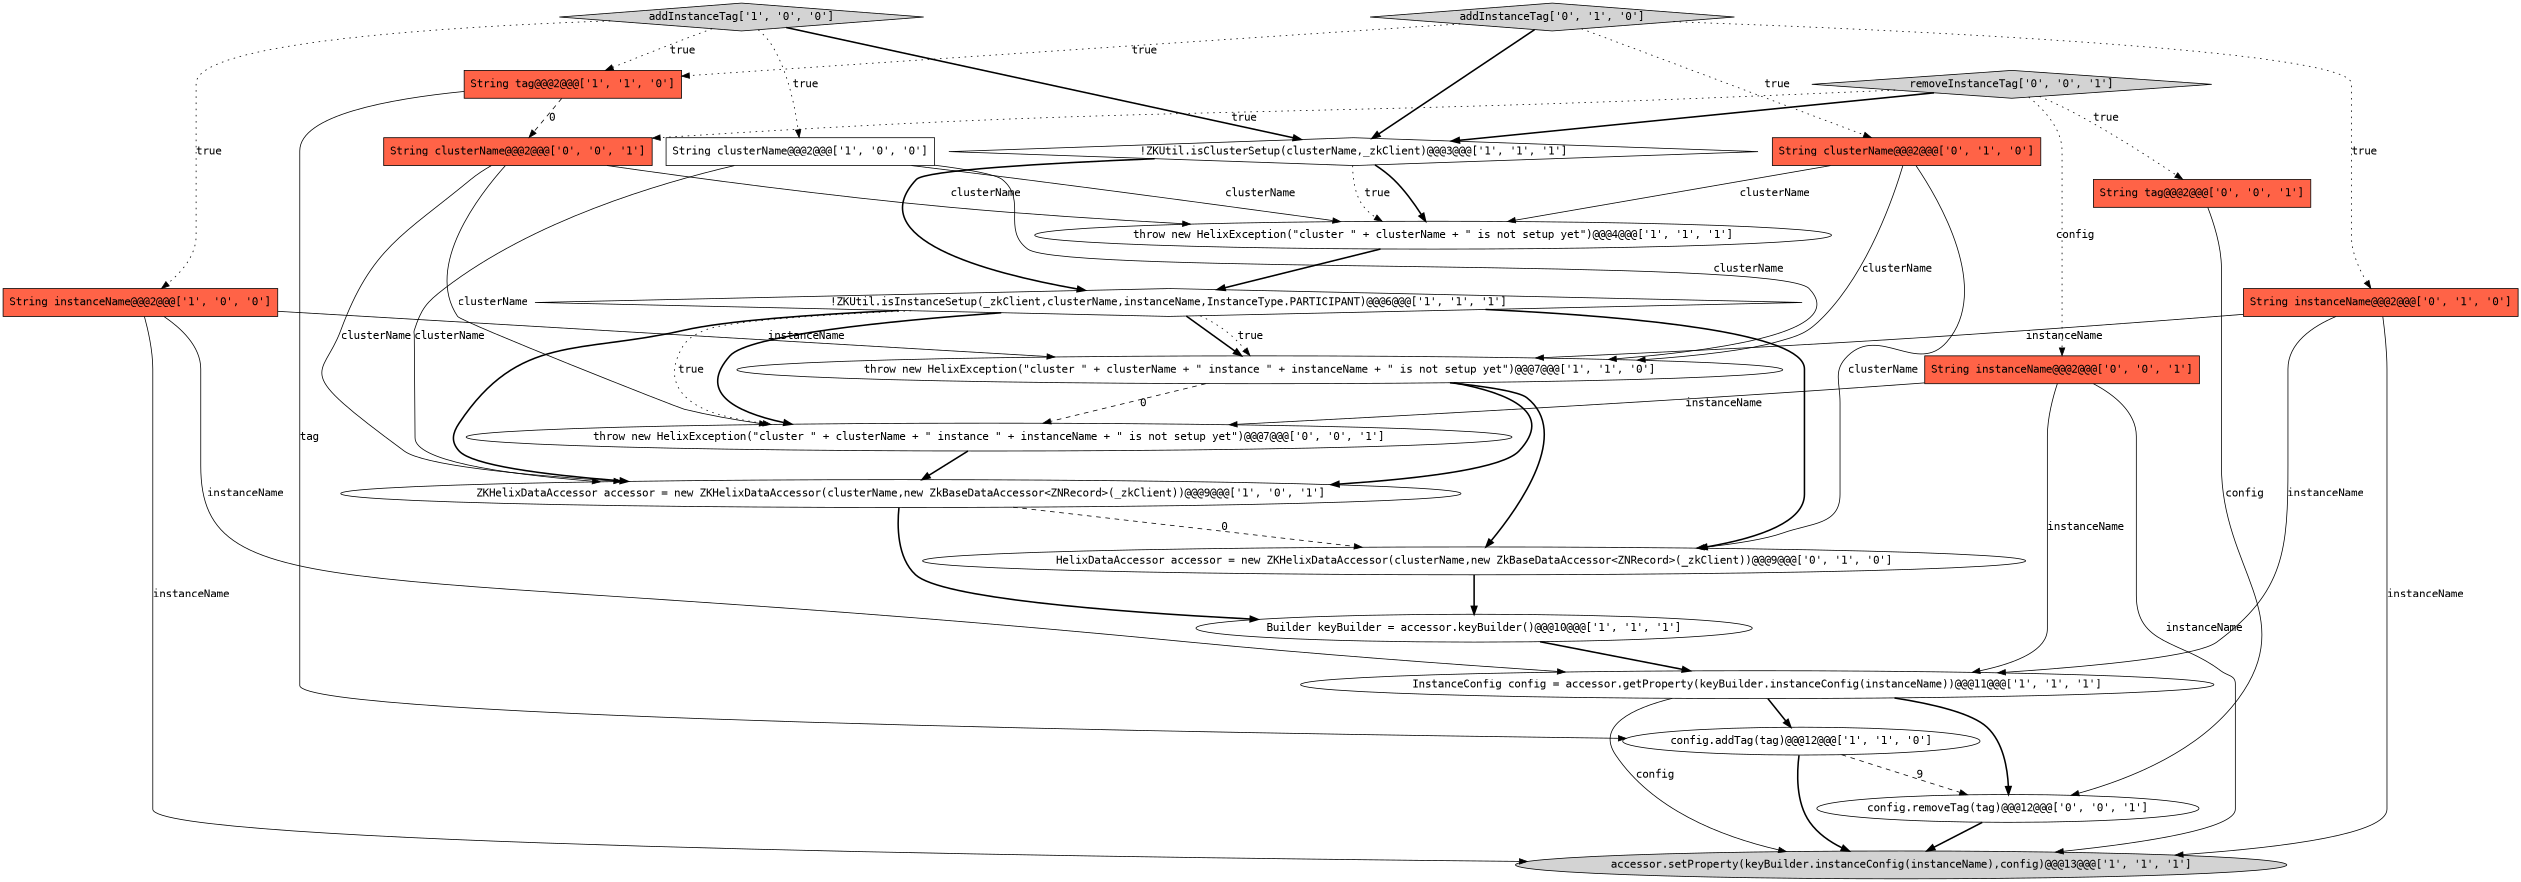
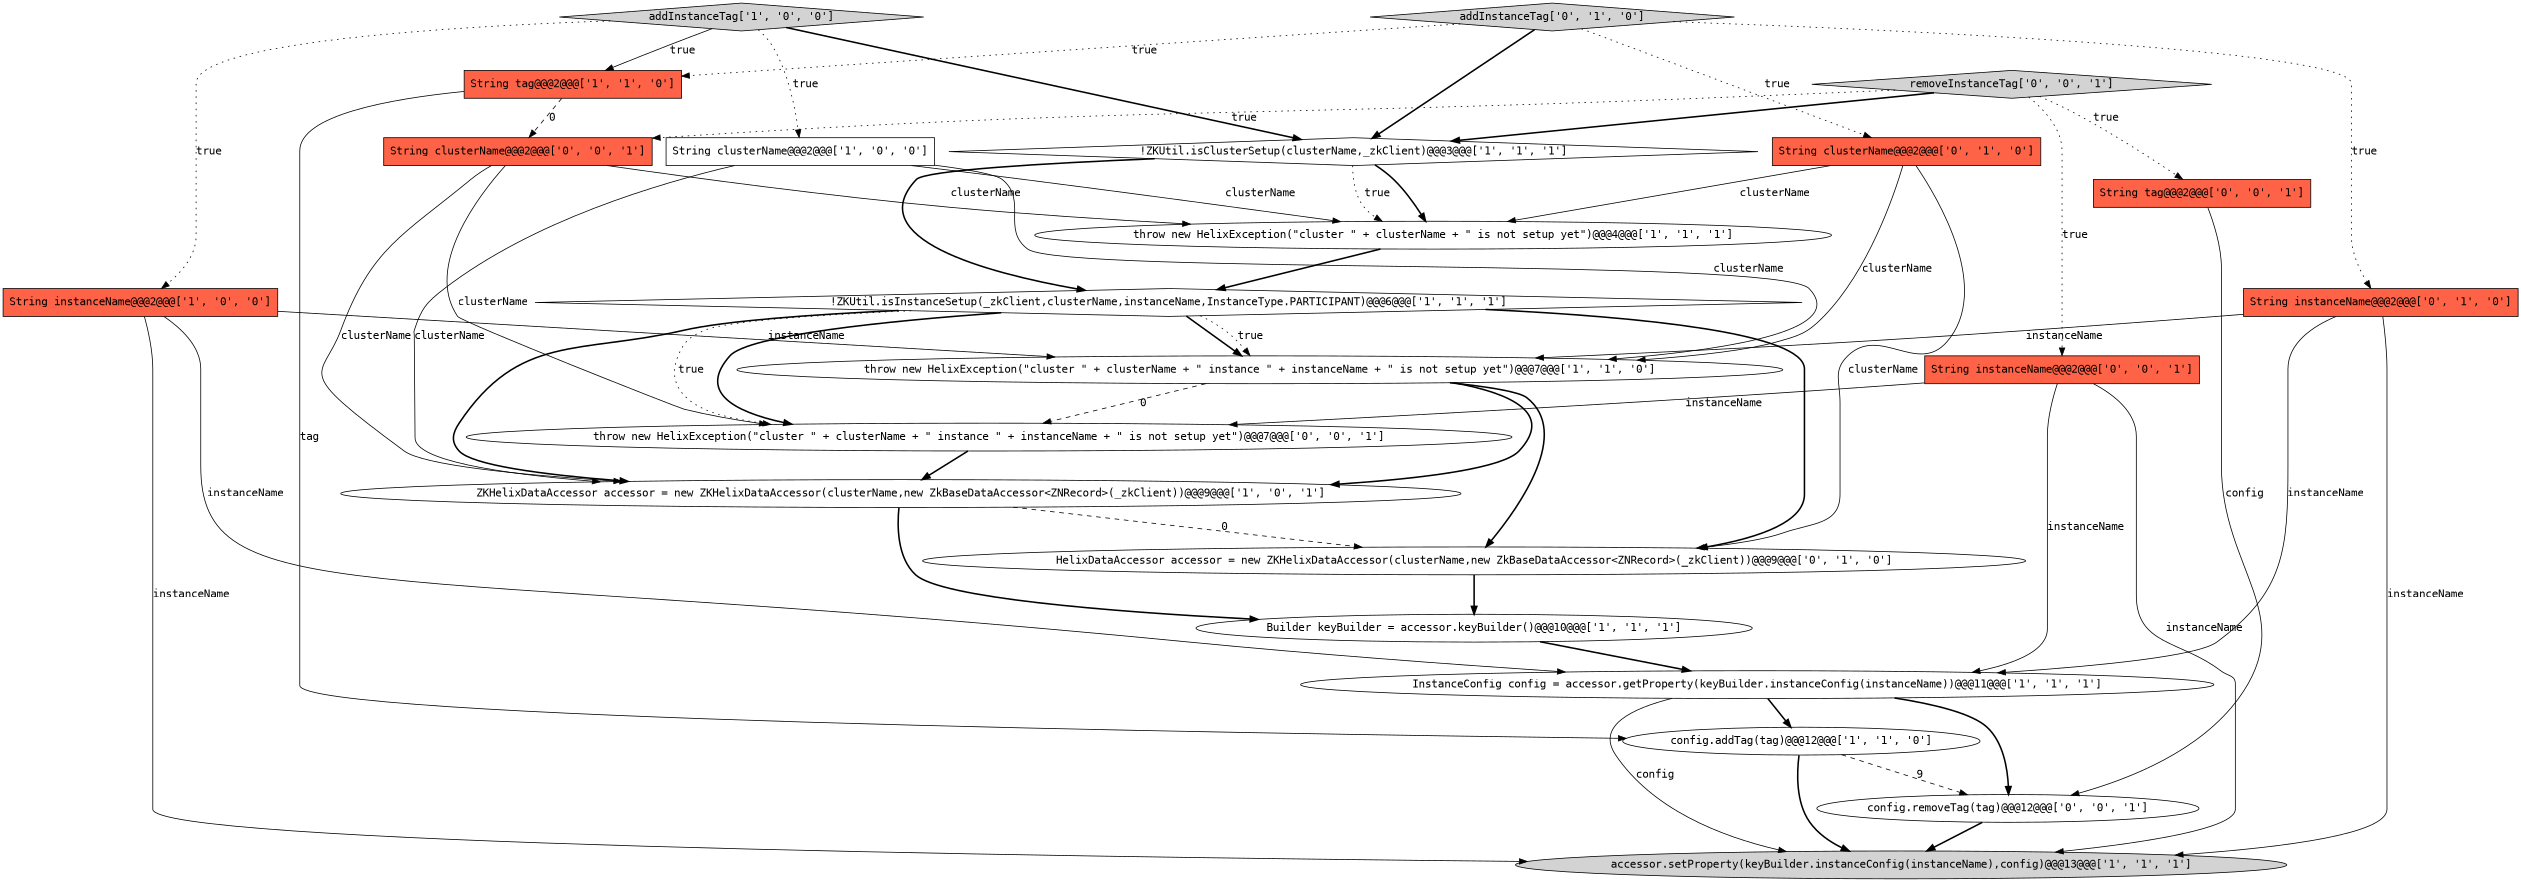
edge "addInstanceTag['1', '0', '0']" -> "String tag@@@2@@@['1', '1', '0']": style dotted -> solid
edge "removeInstanceTag['0', '0', '1']" -> "String instanceName@@@2@@@['0', '0', '1']": label "config" -> "true"
